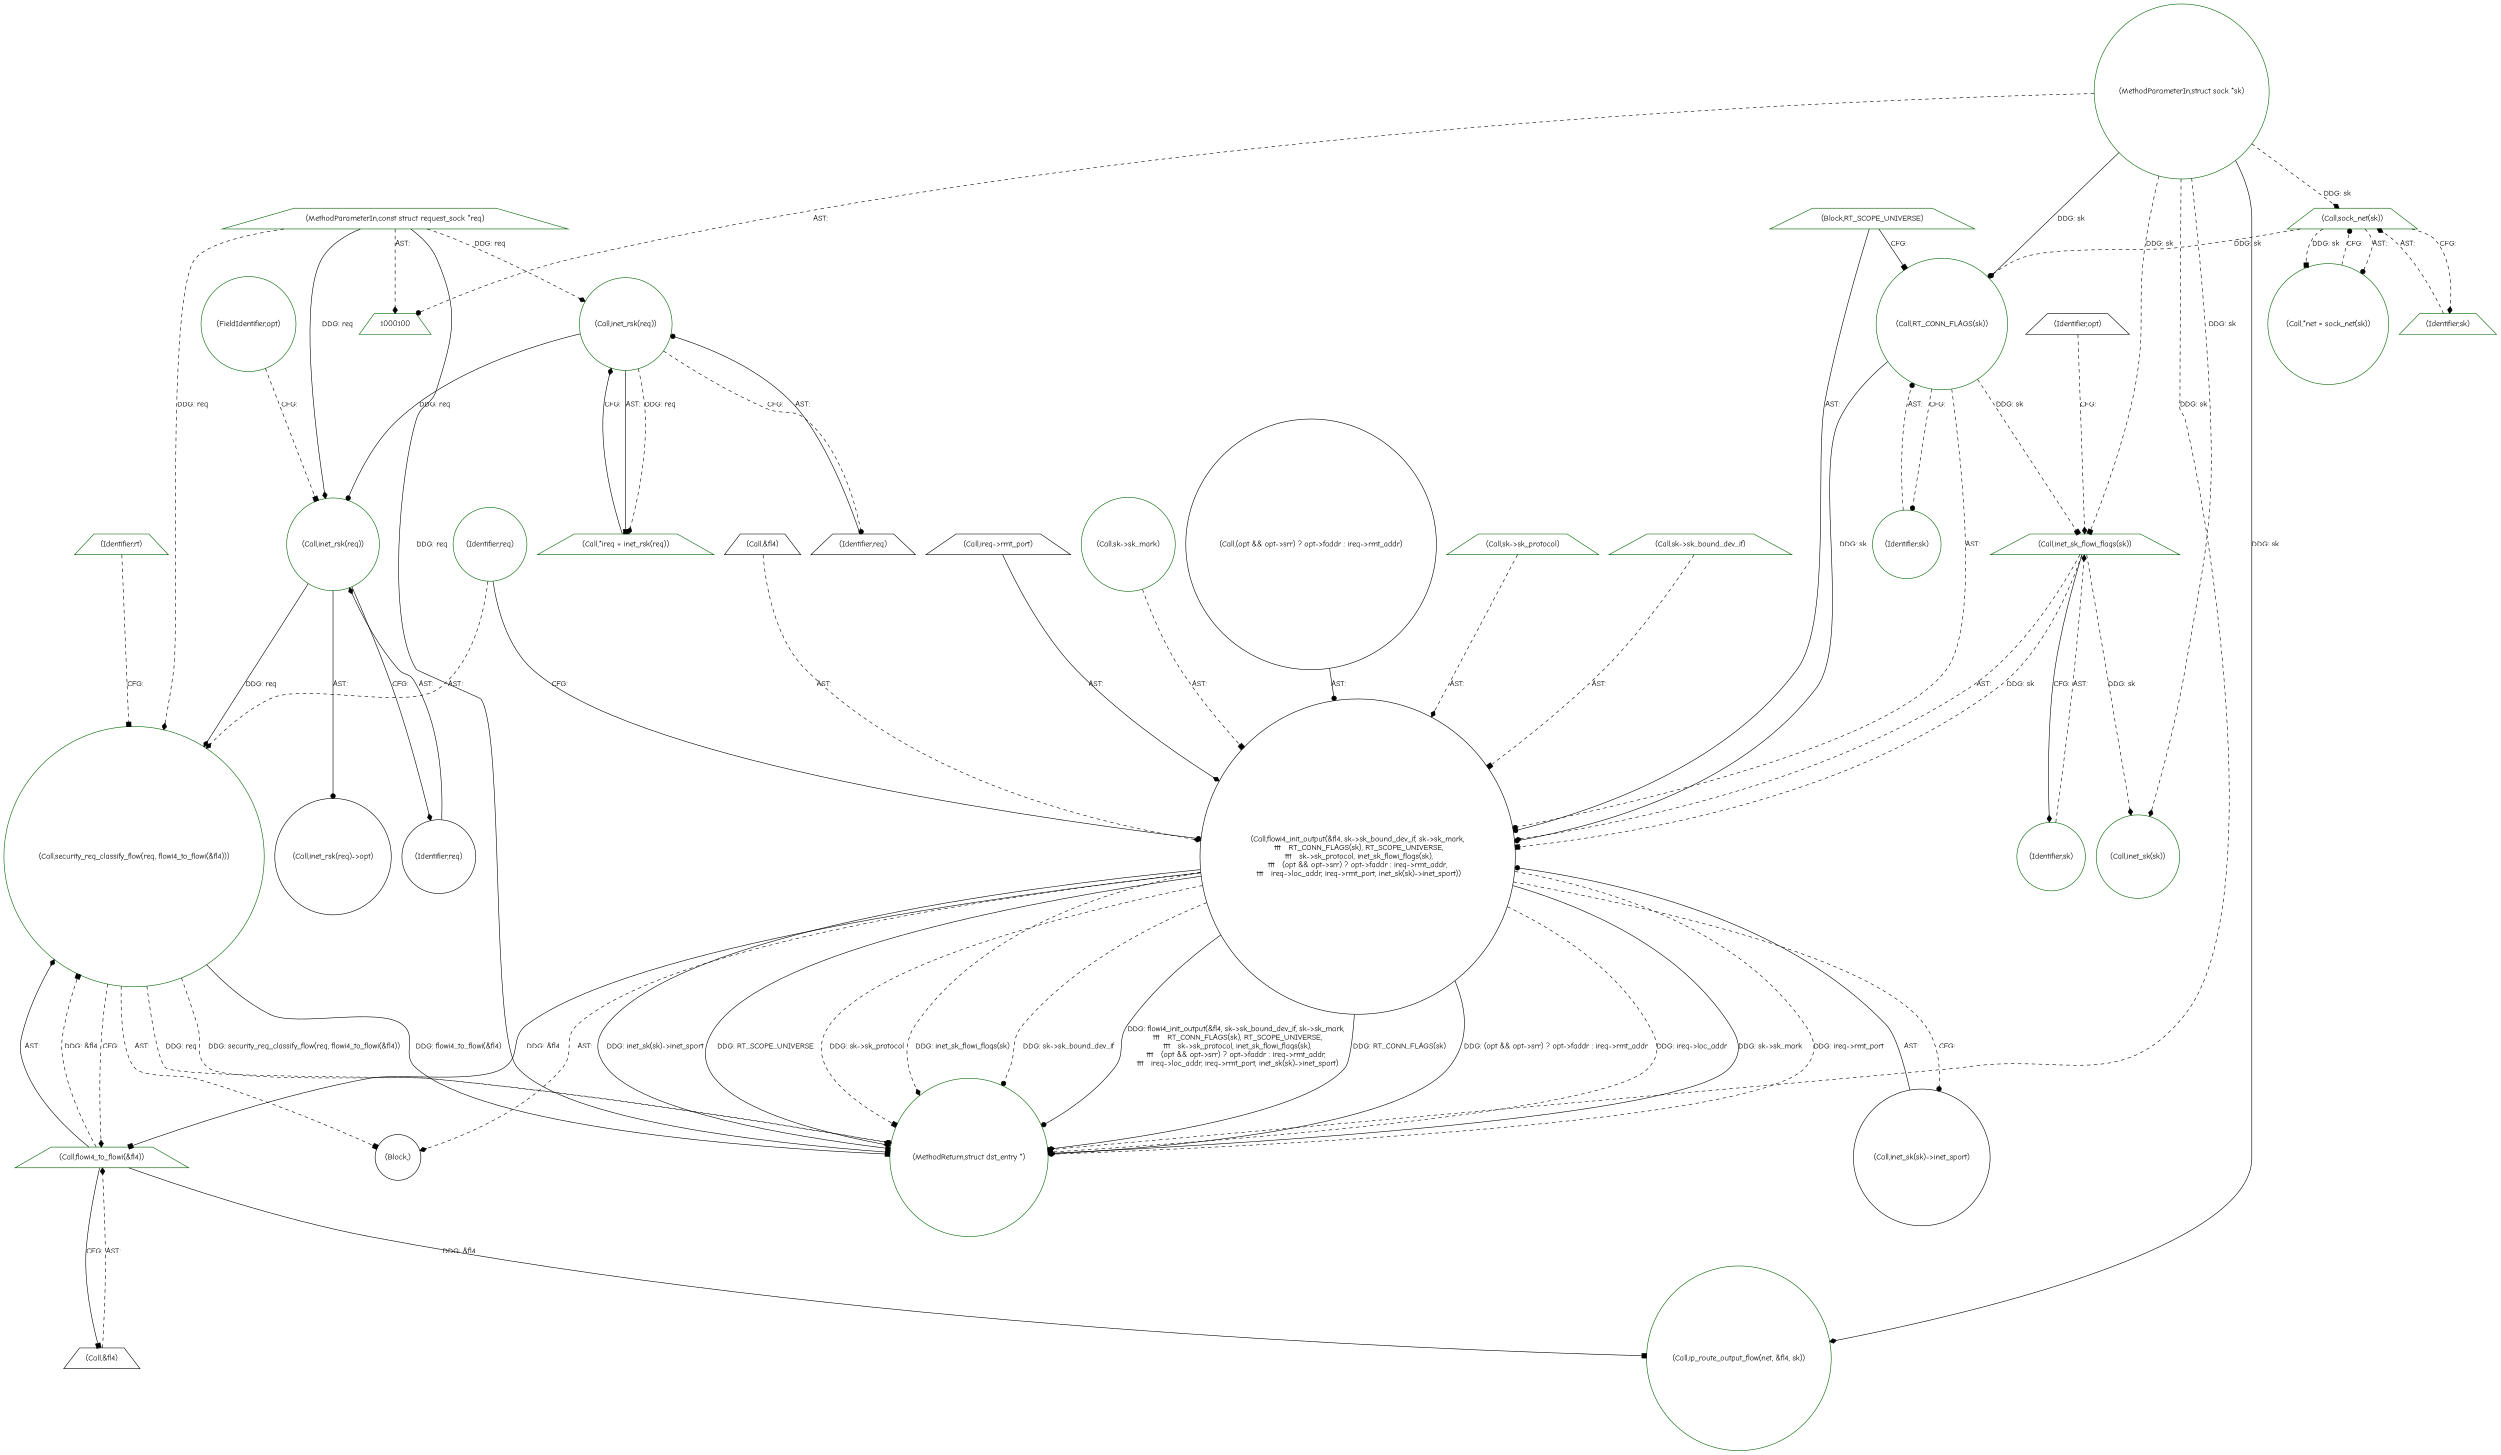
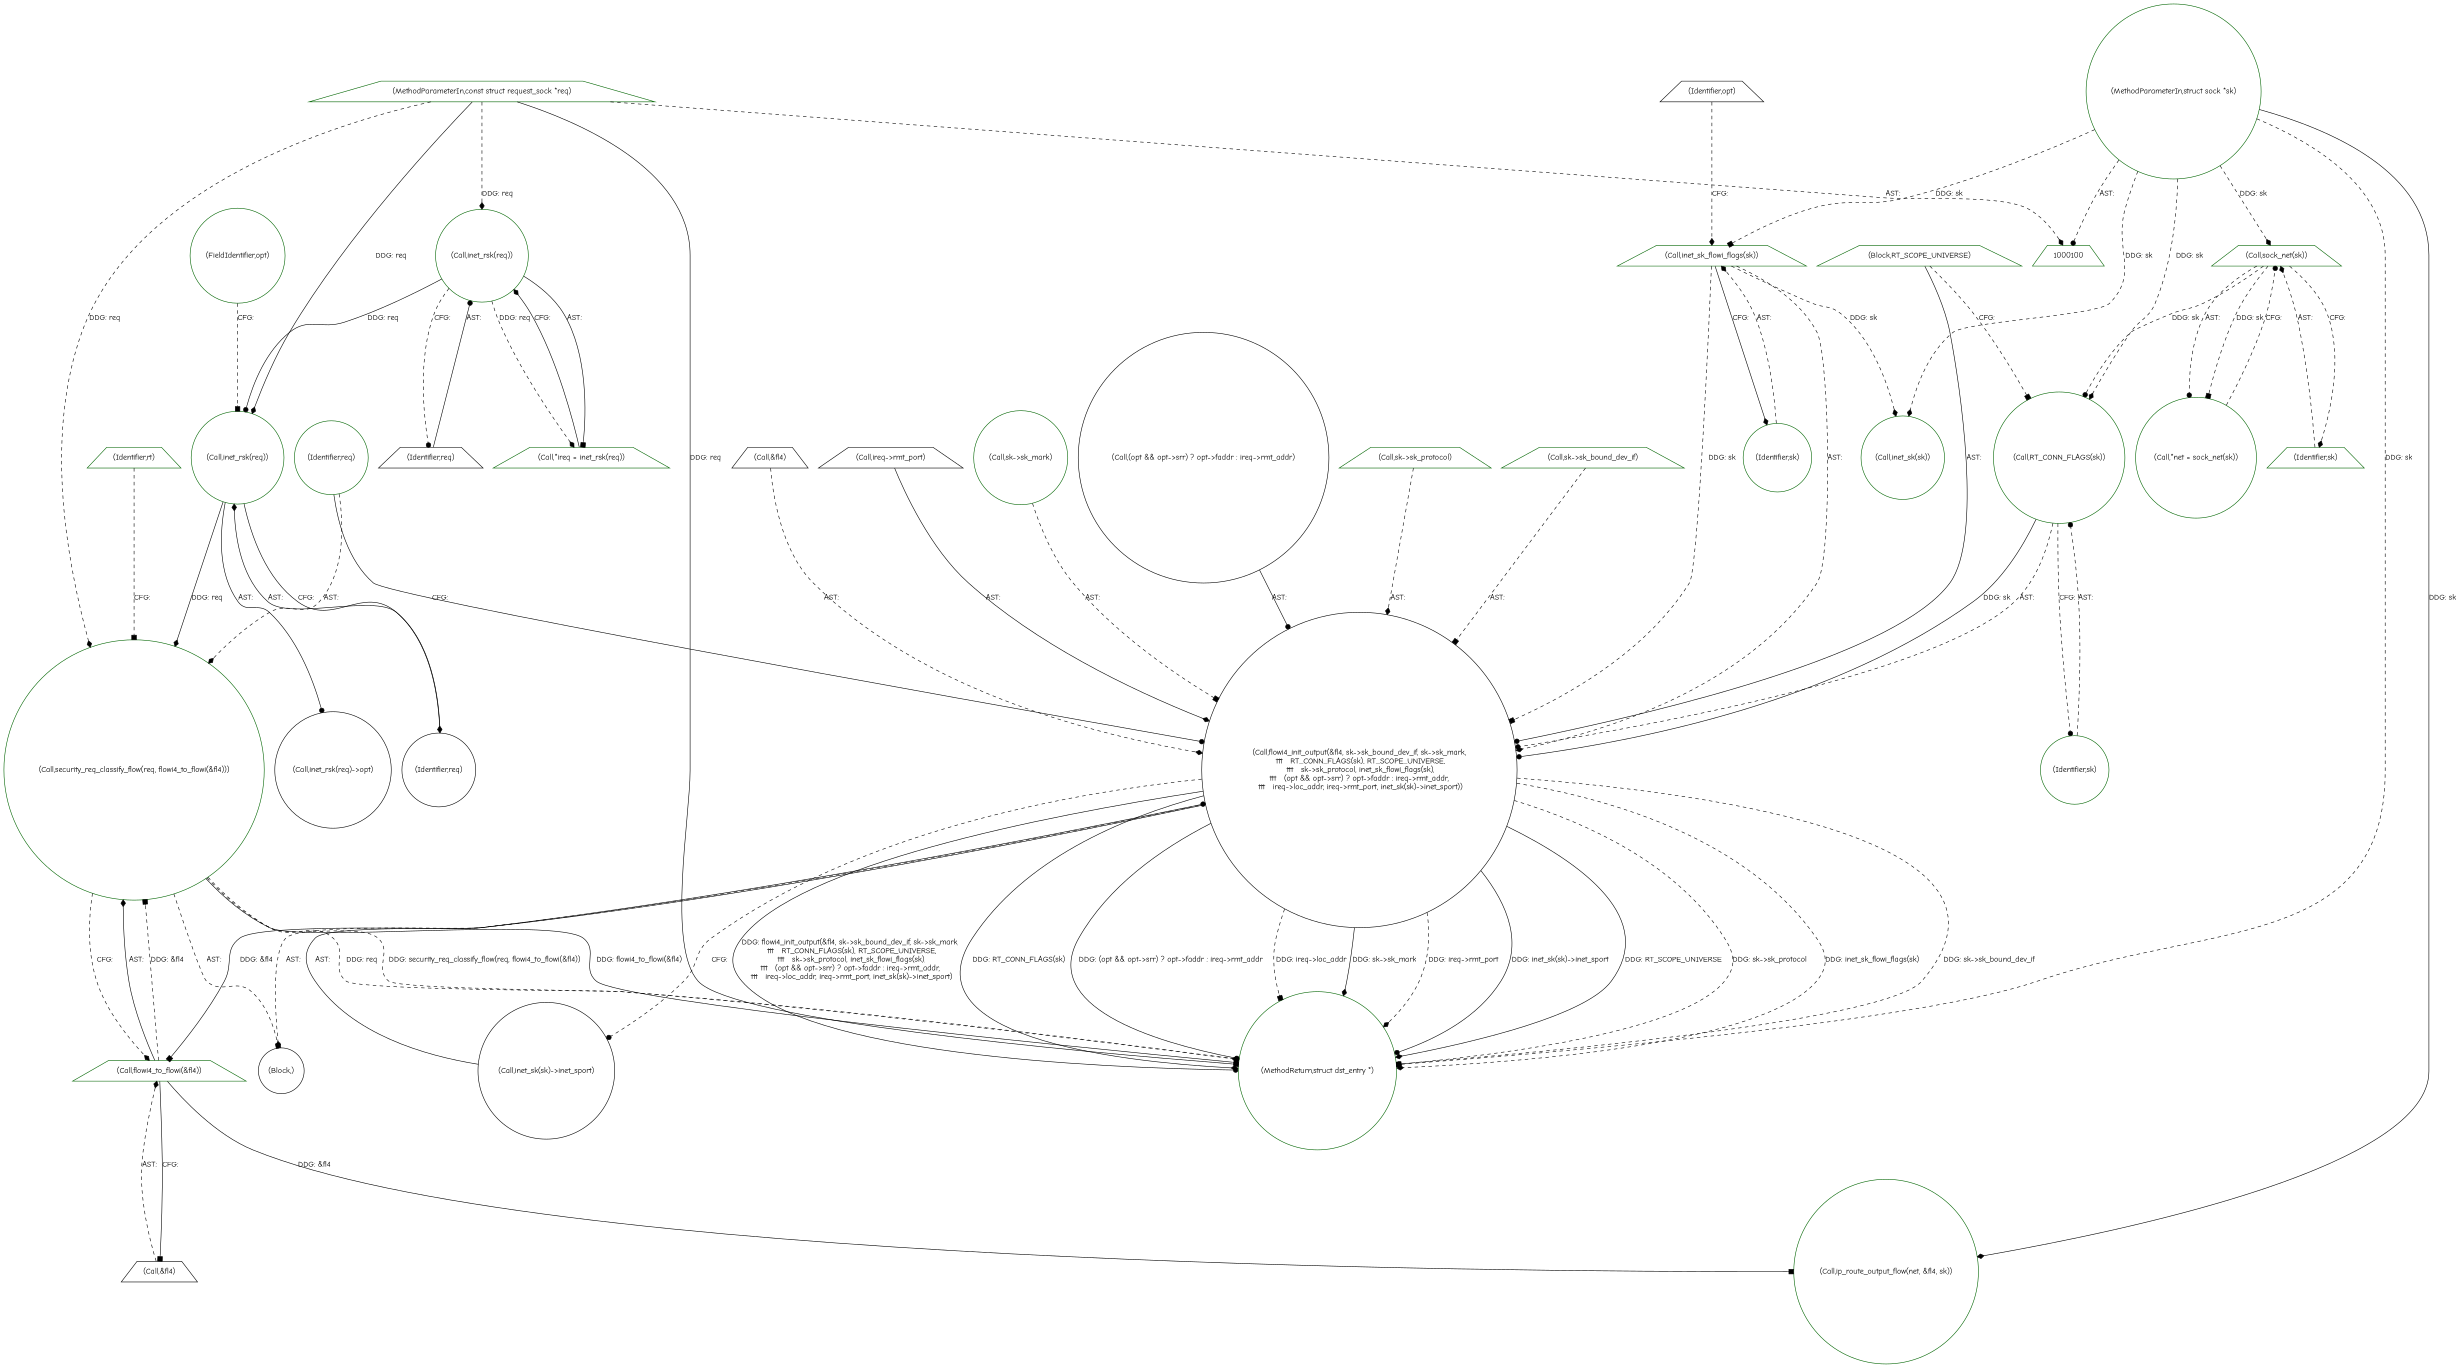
edge "(MethodParameterIn,struct sock *sk)" -> "(Call,RT_CONN_FLAGS(sk))": style solid -> dashed
edge "(Block,RT_SCOPE_UNIVERSE)" -> "(Call,RT_CONN_FLAGS(sk))": style solid -> dashed
edge "(Call,RT_CONN_FLAGS(sk))" -> "(Call,inet_sk_flowi_flags(sk))": removed, label "DDG: sk"
